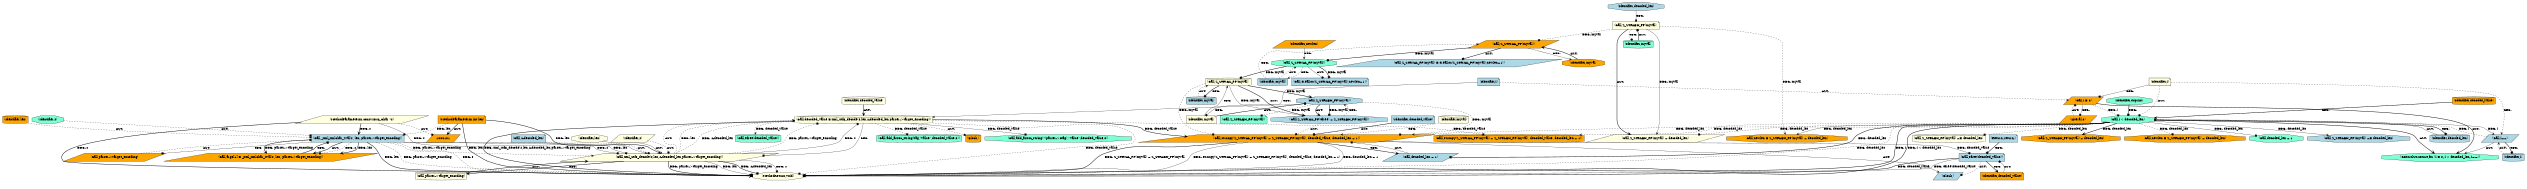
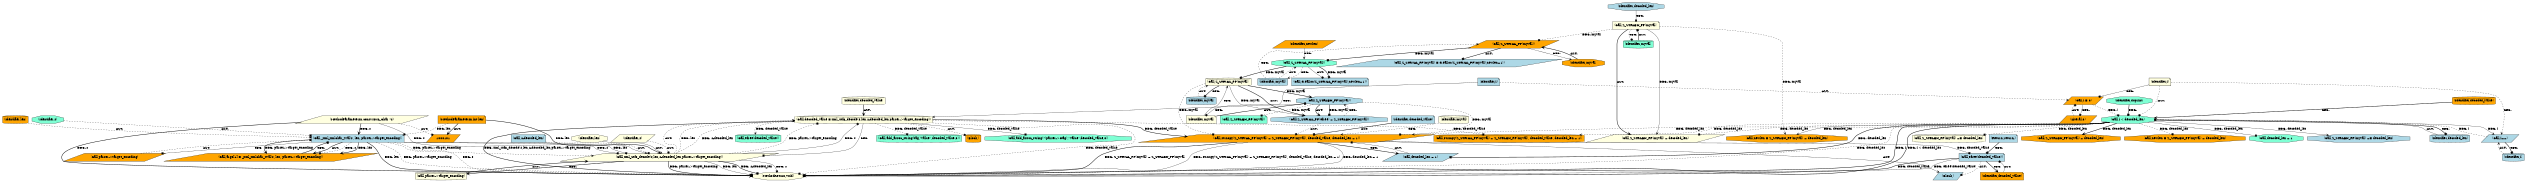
node "(ControlStructure,for (i = 0; i < decoded_len; i++))": removed
edge "(MethodParameterIn,int len)" -> "(MethodReturn,void)": removed, label "DDG: len"
